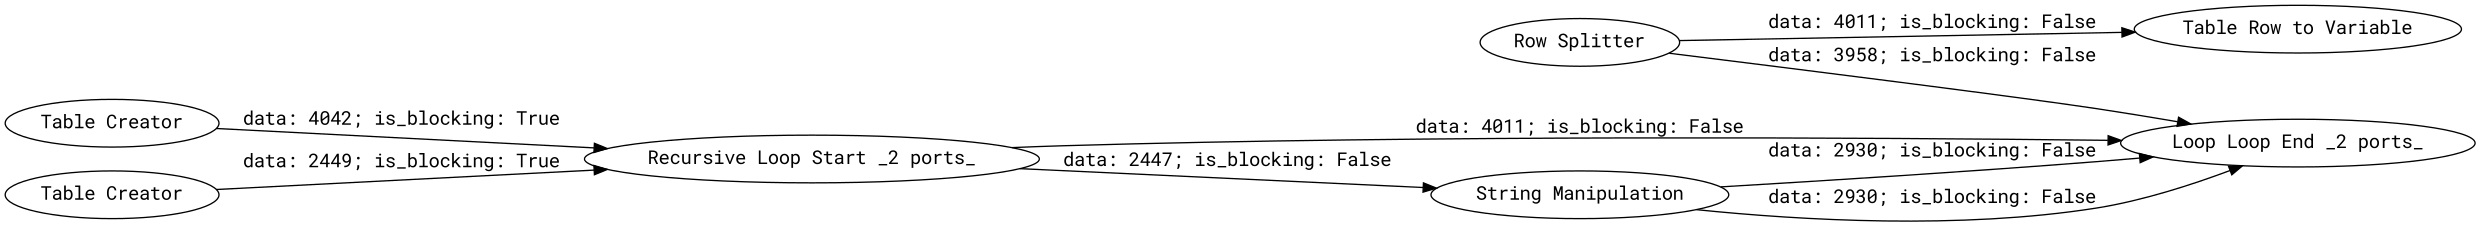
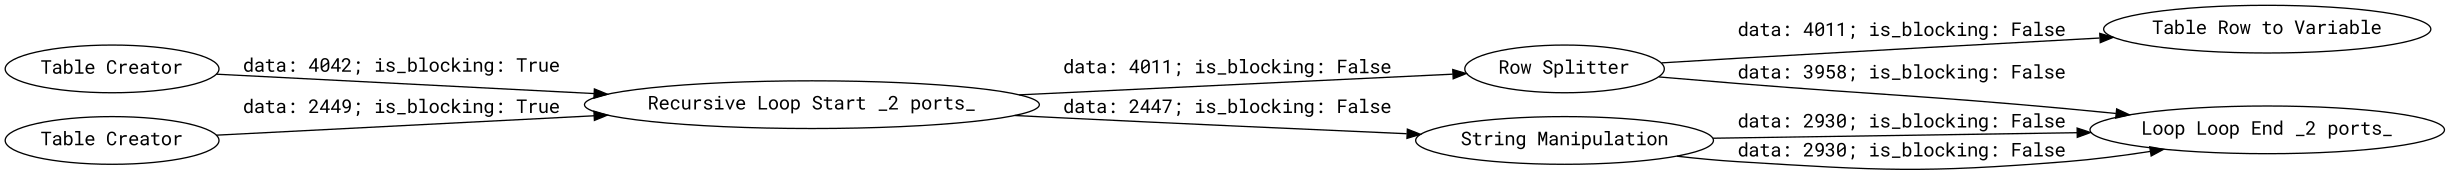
edge "Recursive Loop Start _2 ports_" -> "Loop Loop End _2 ports_": now "Recursive Loop Start _2 ports_" -> "Row Splitter"
